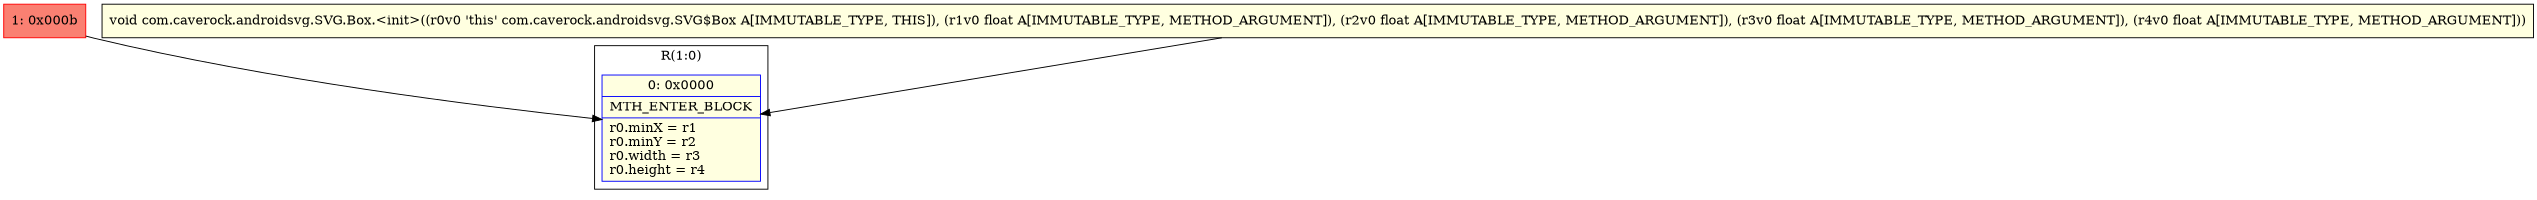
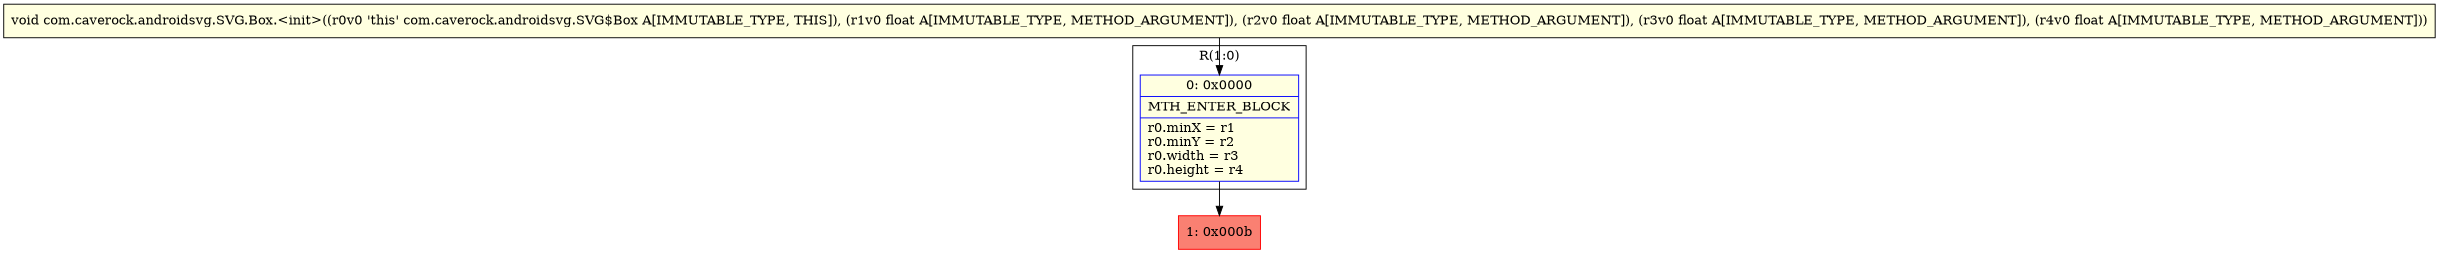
edge "1: 0x000b" -> "0: 0x0000": reversed
